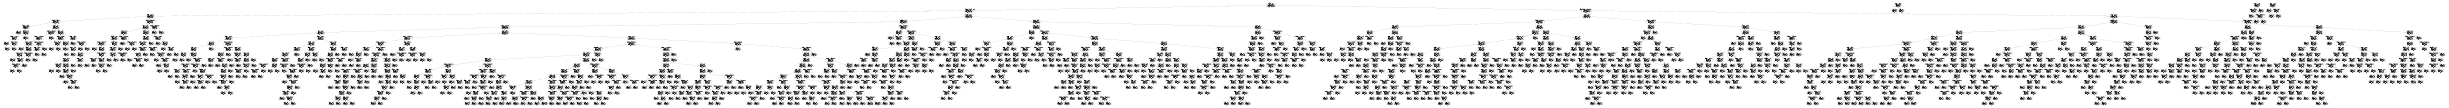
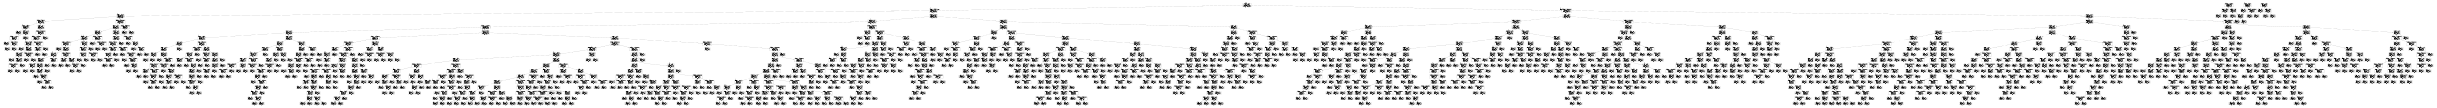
node "Action <= 0.5 gini = 0.403 samples = 25 value = [7, 18]": removed
node "Thriller <= 0.5 gini = 0.498 samples = 15 value = [7, 8]": added
node "budget <= 9505000.0 gini = 0.375 samples = 4 value = [1, 3]": label "budget <= 9505000.0 gini = 0.375 samples = 4 value = [1, 3]" -> "budget <= 9505000.0 samples = 0.375 samples = 4 value = [1, 3]"
node "gini = 0.0 samples = 53 value = [0, 53]": added
